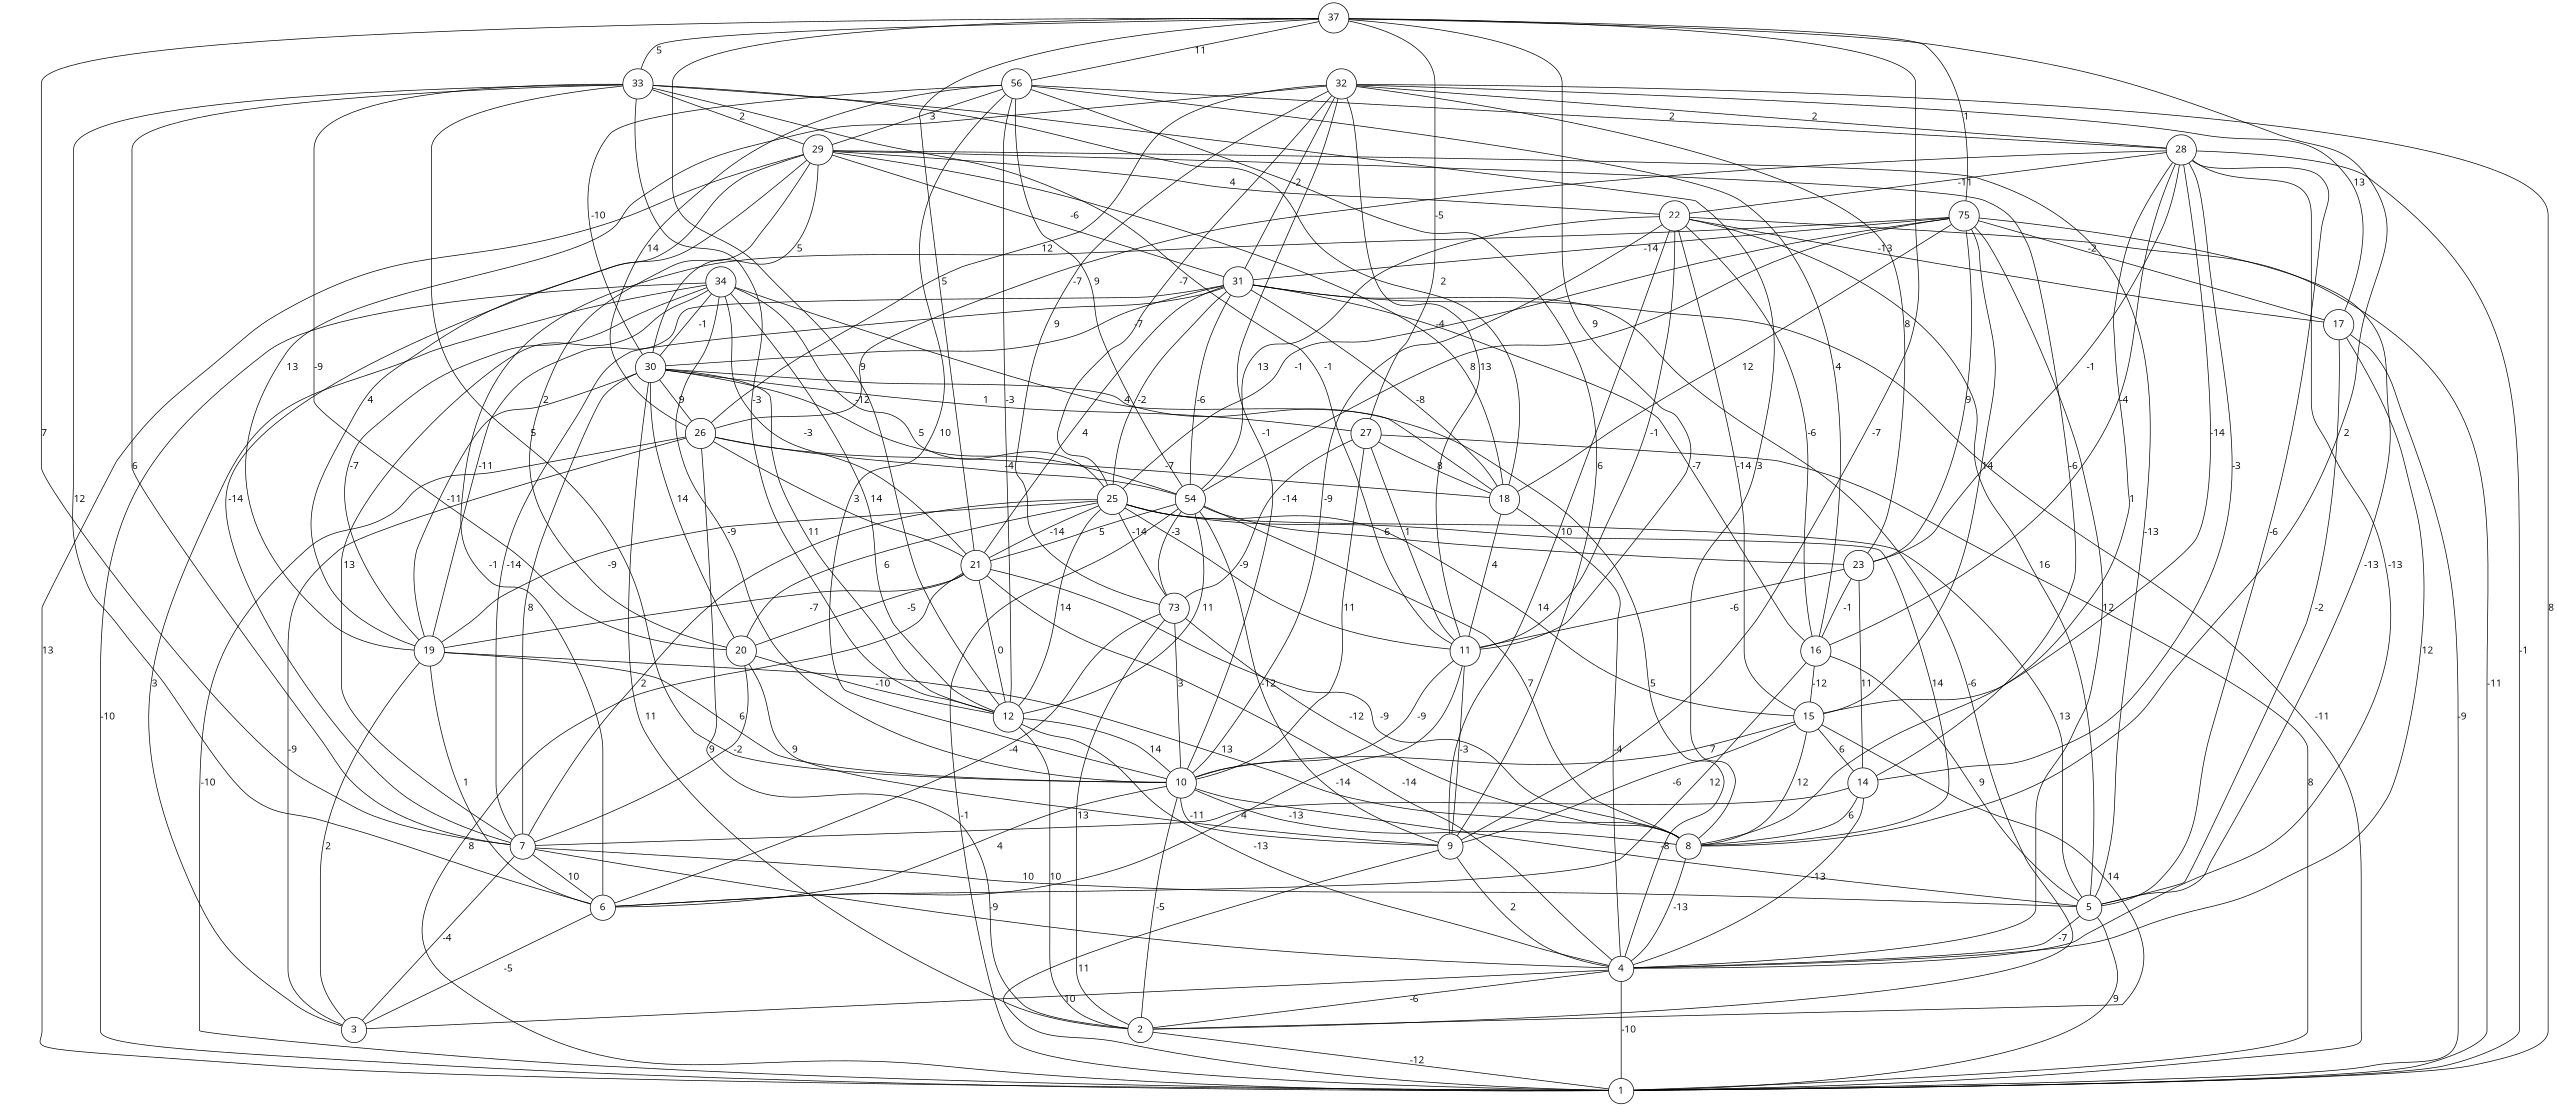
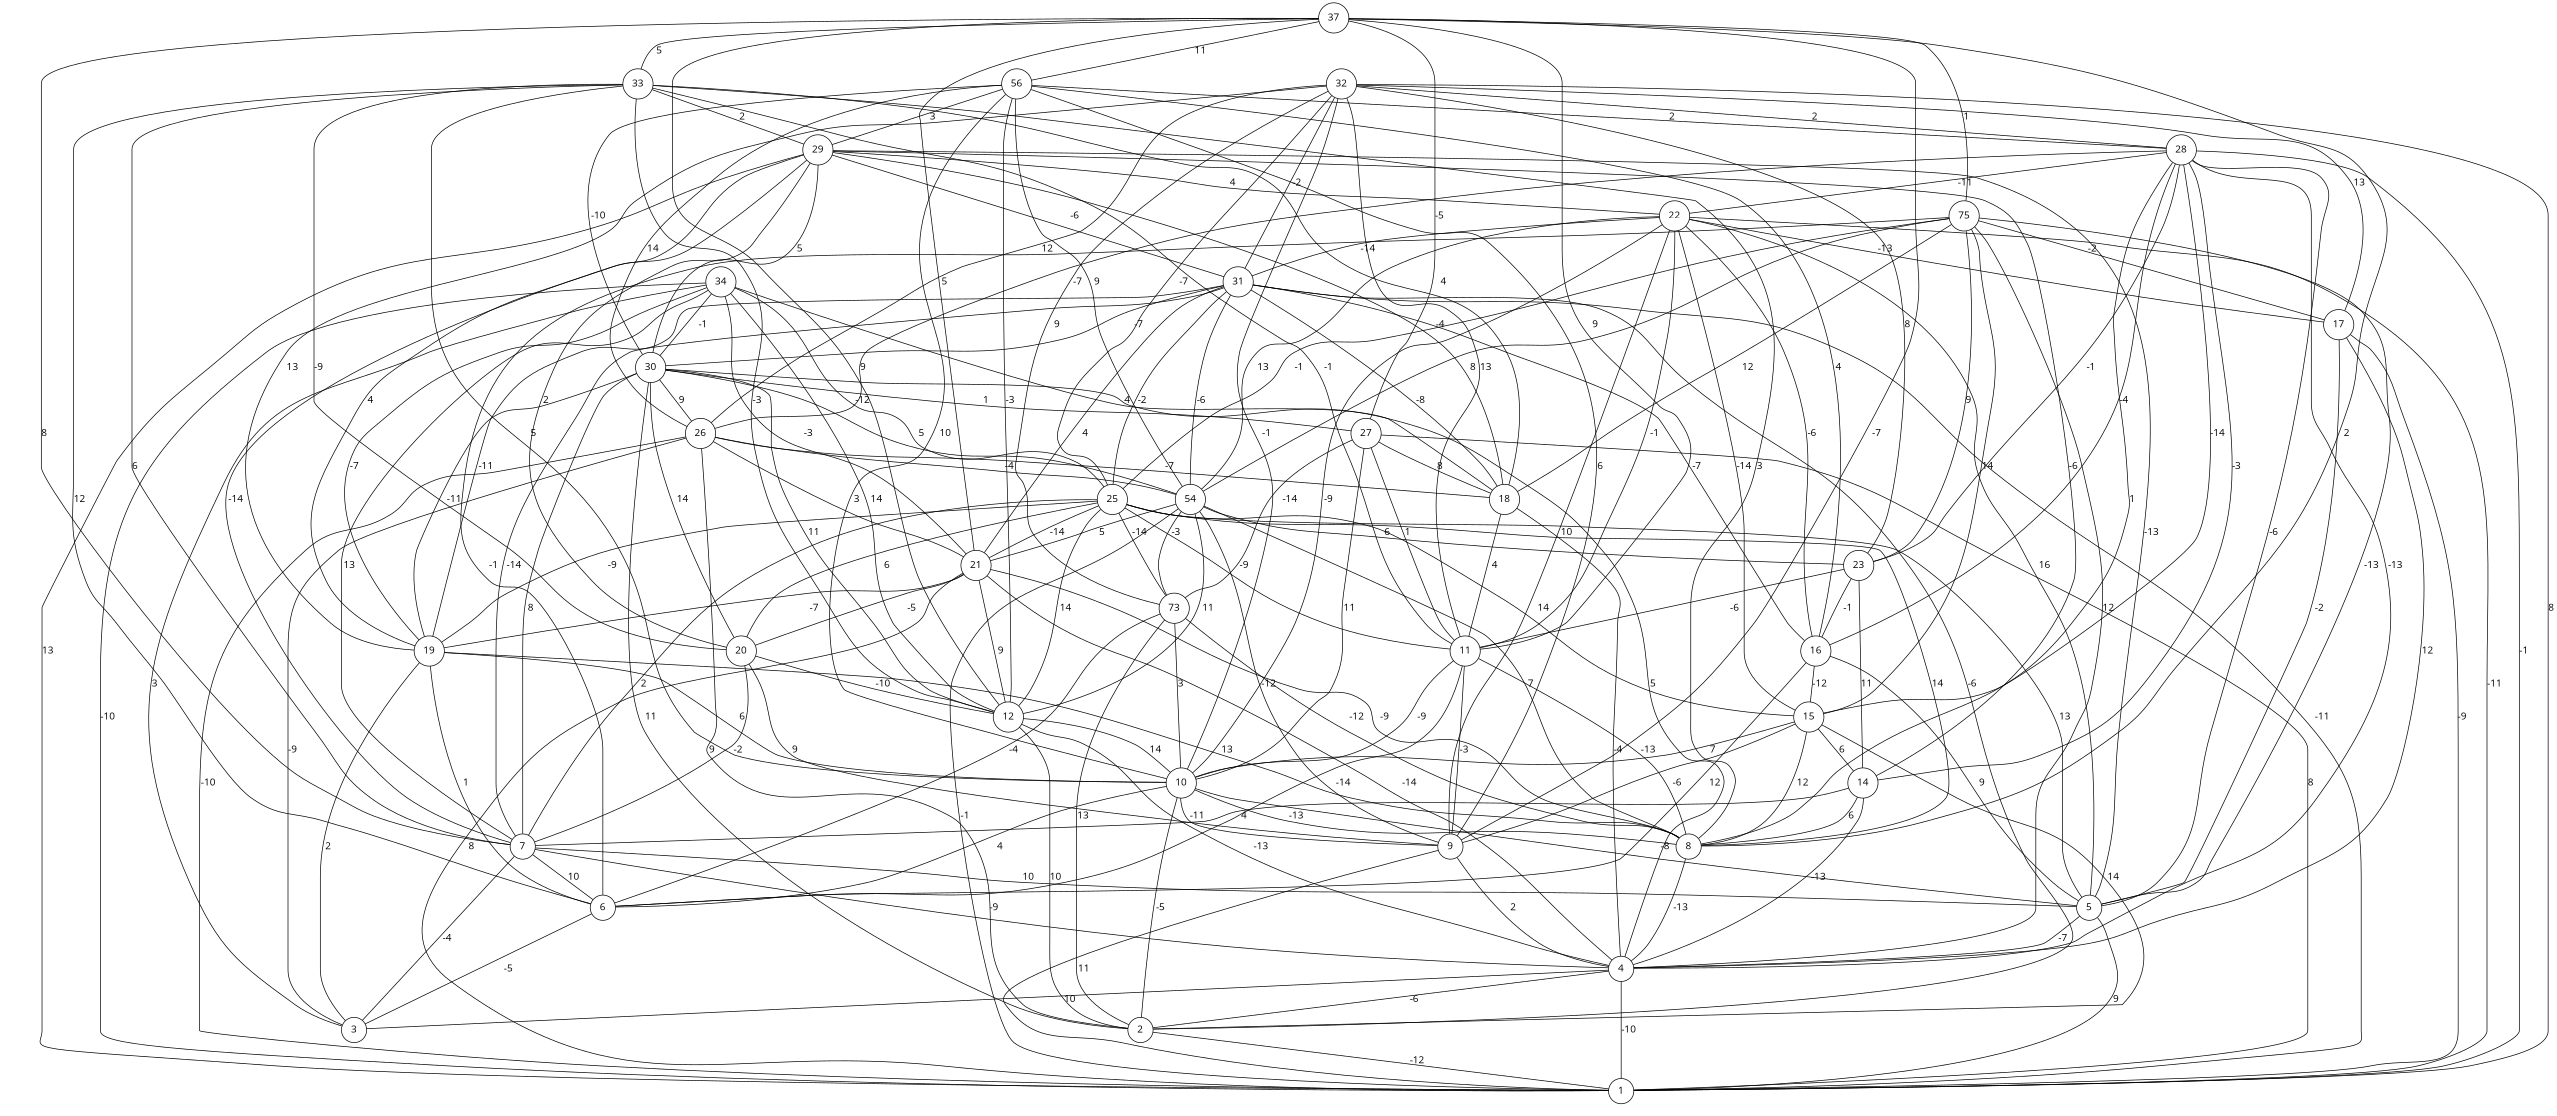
edge "75" -- "31": now "22" -- "31"
edge "33" -- "18": label "2" -> "4"
edge "37" -- "7": label "7" -> "8"
edge "34" -- "10": removed, label "-9"
edge "21" -- "12": label "0" -> "9"
edge "11" -- "8": added, label "-13"
